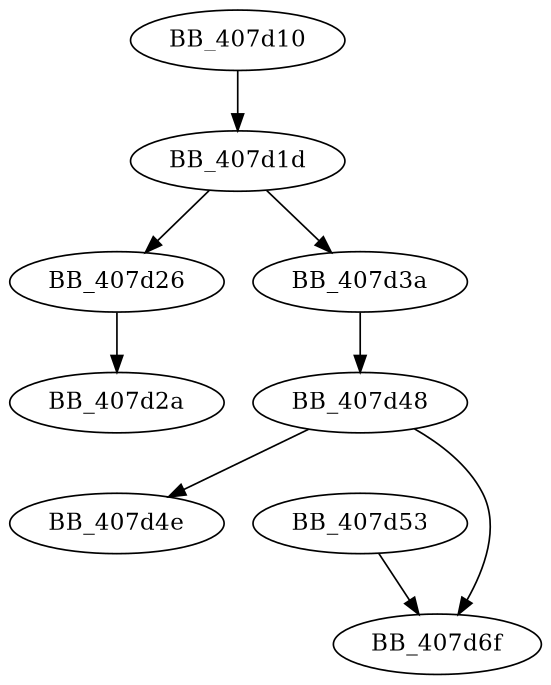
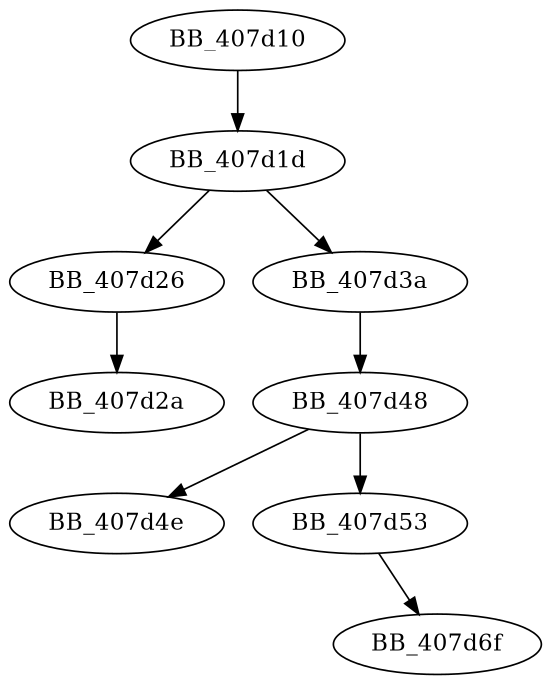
edge "BB_407d48" -> "BB_407d6f": now "BB_407d48" -> "BB_407d53"
